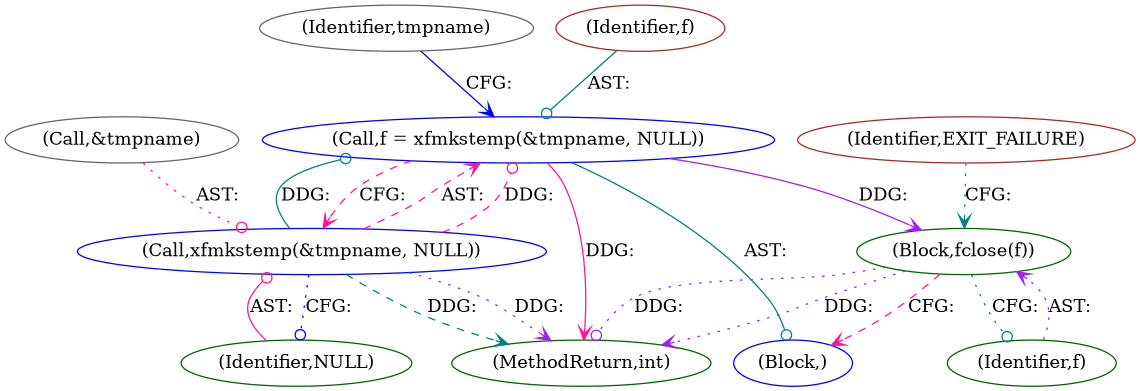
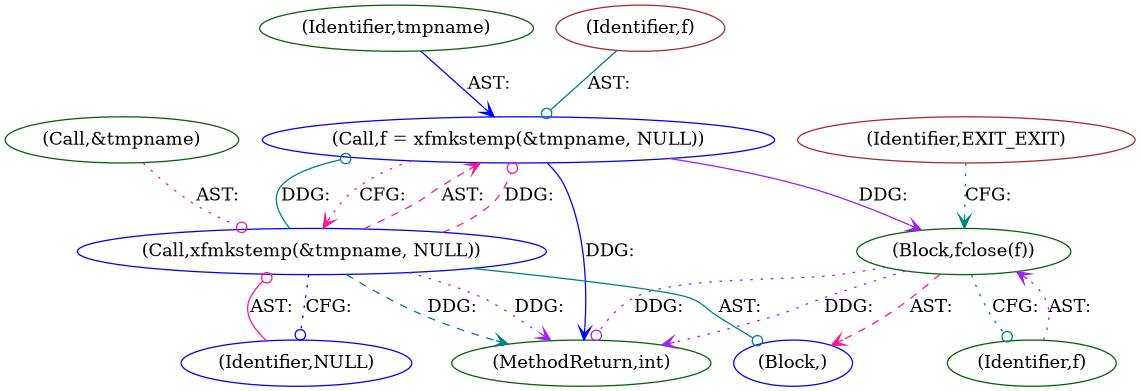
node "(Identifier,tmpname)": color gray40 -> darkgreen
edge "(Identifier,tmpname)" -> "(Call,f = xfmkstemp(&tmpname, NULL))": label "CFG: " -> "AST: "
node "(Call,&tmpname)": color gray40 -> darkgreen
node "(Identifier,EXIT_FAILURE)": label "(Identifier,EXIT_FAILURE)" -> "(Identifier,EXIT_EXIT)"
edge "(Call,f = xfmkstemp(&tmpname, NULL))" -> "(Call,xfmkstemp(&tmpname, NULL))": style dashed -> dotted
edge "(Call,f = xfmkstemp(&tmpname, NULL))" -> "(Block,)": now "(Call,xfmkstemp(&tmpname, NULL))" -> "(Block,)"
edge "(Call,f = xfmkstemp(&tmpname, NULL))" -> "(MethodReturn,int)": color deeppink -> blue
edge "(Block,fclose(f))" -> "(Block,)": label "CFG: " -> "AST: "
node "(Identifier,NULL)": color darkgreen -> blue
